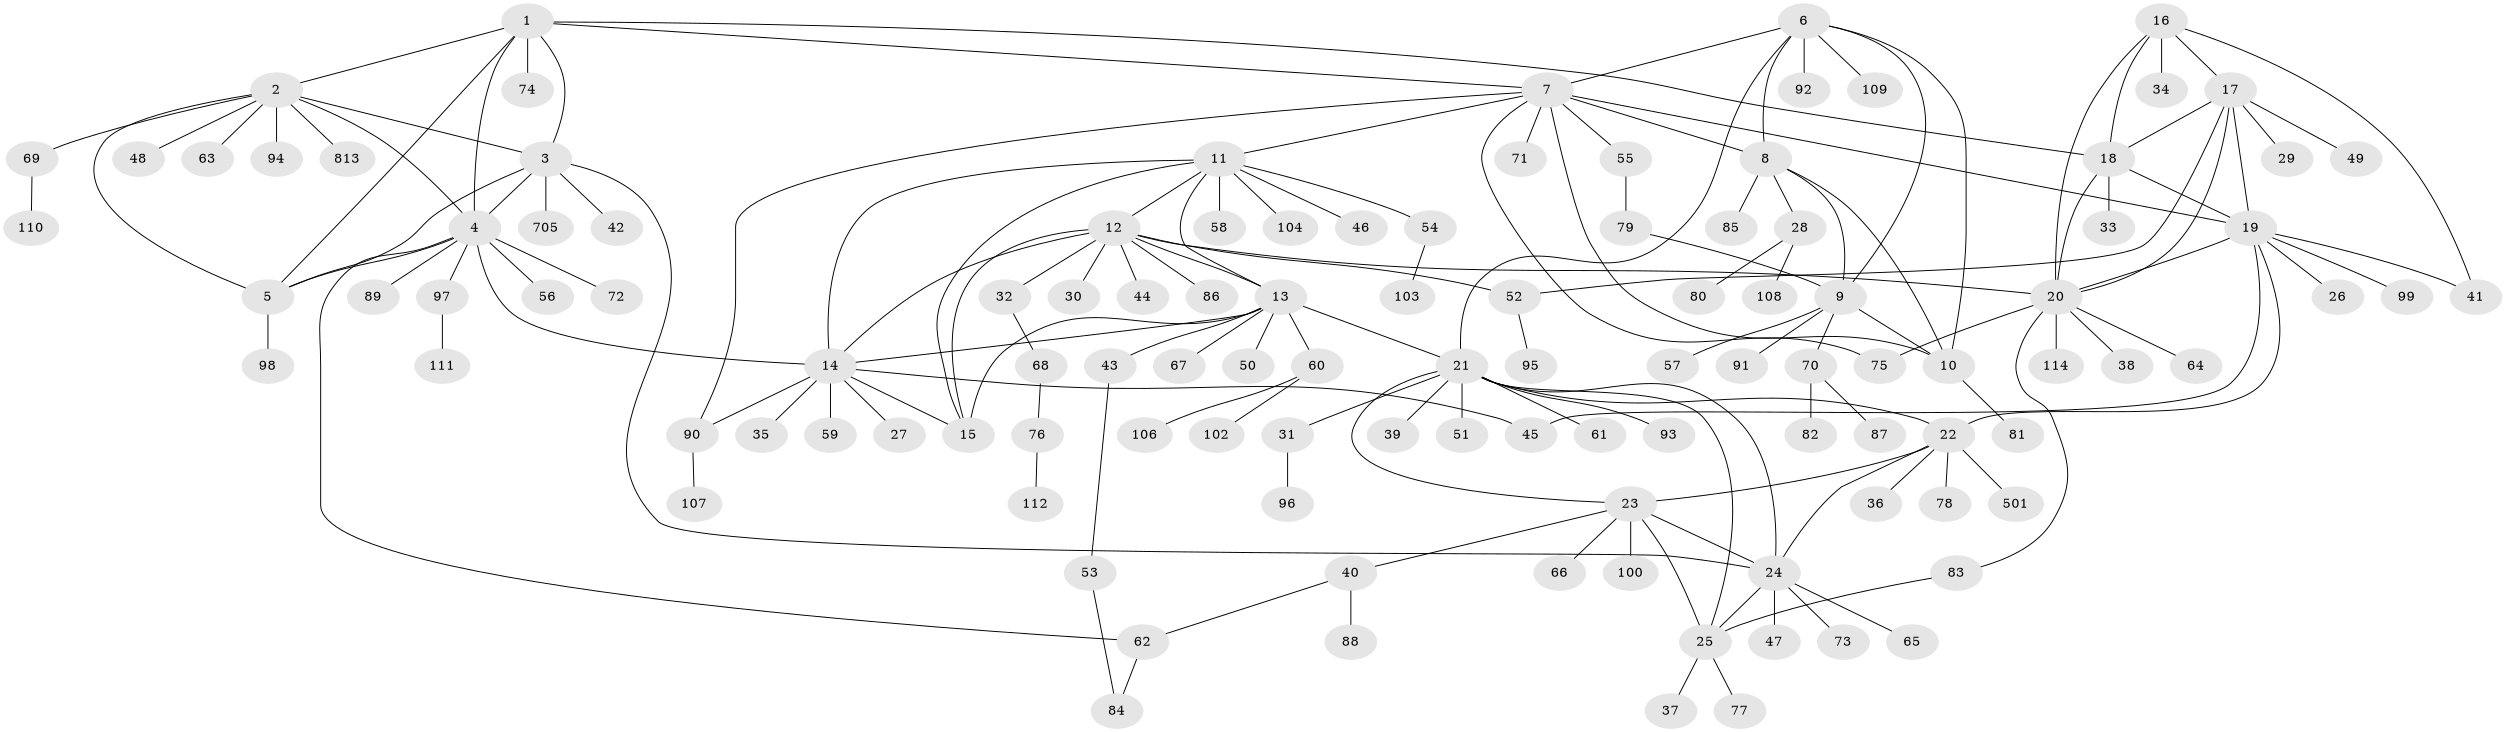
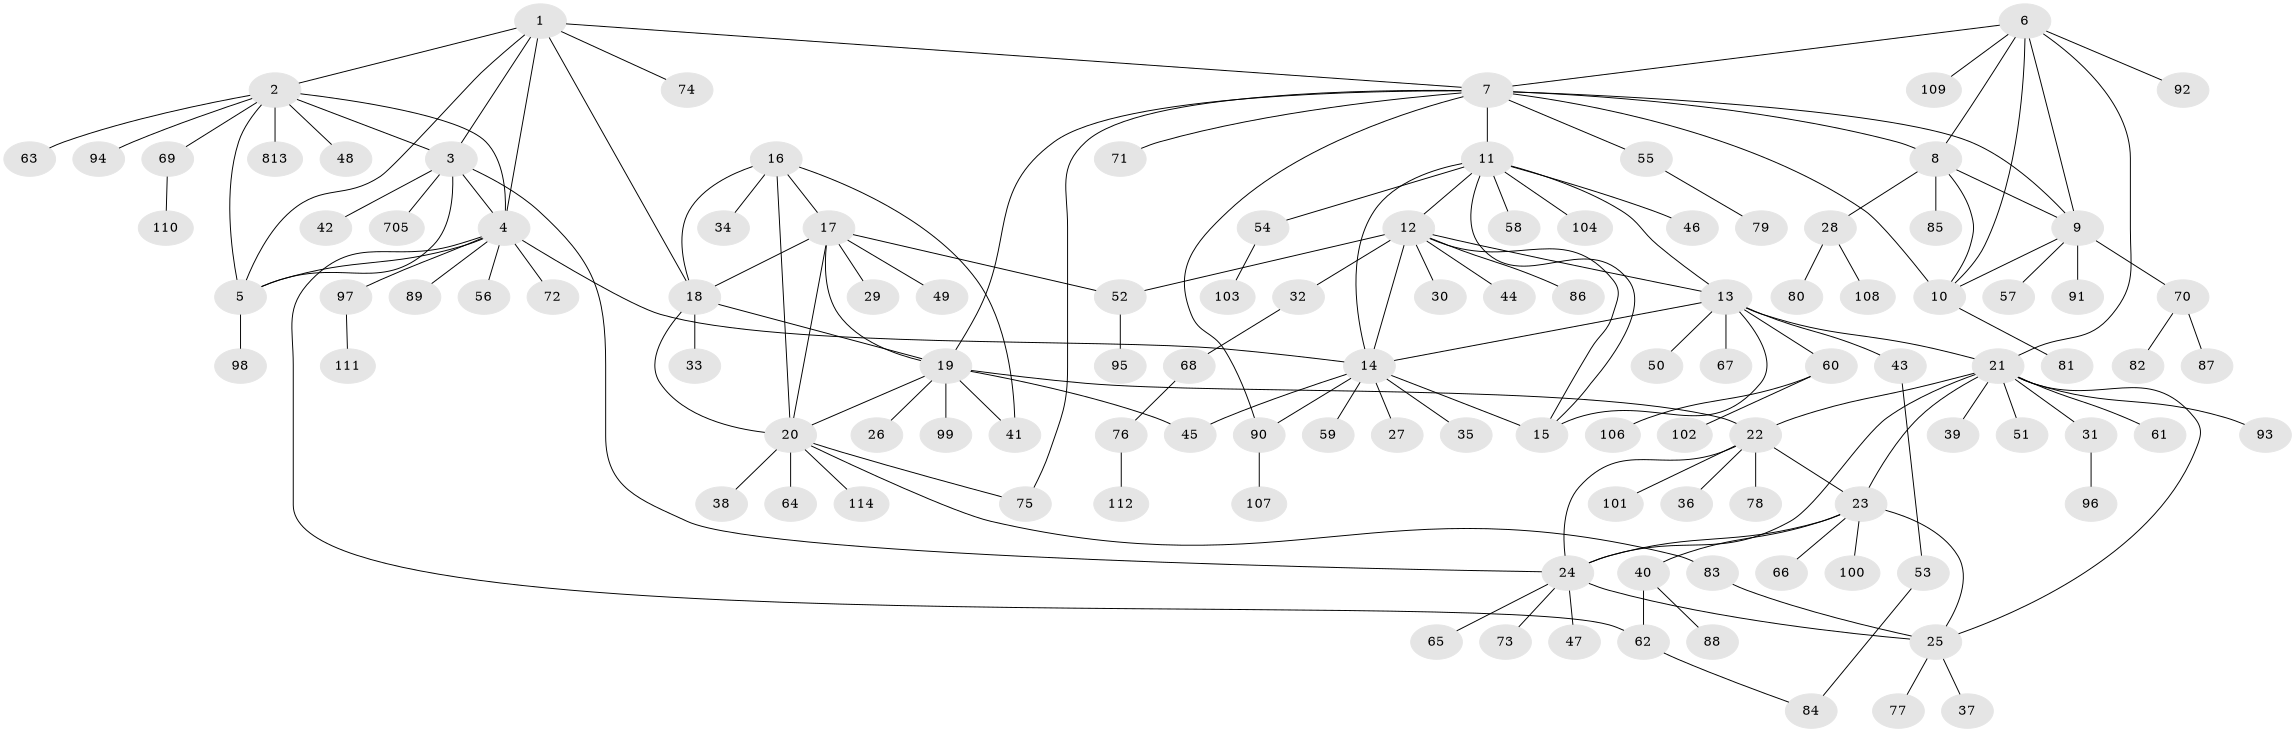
edge "79" -- "9": now "7" -- "9"
edge "12" -- "20": removed
node "501": label "501" -> "101"
